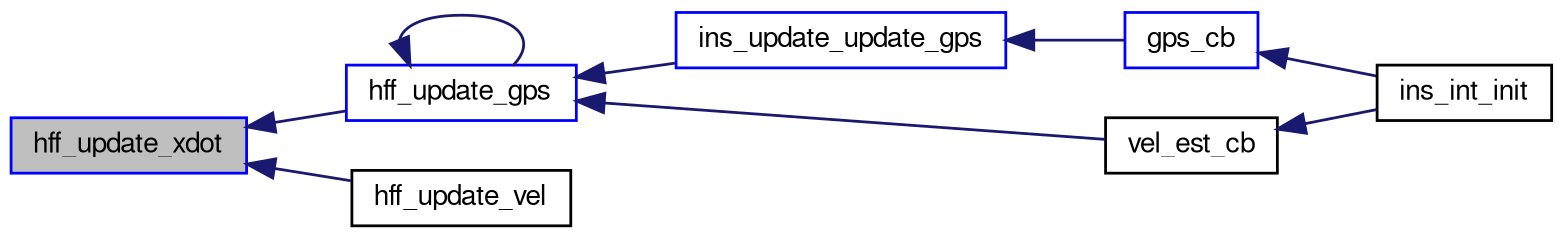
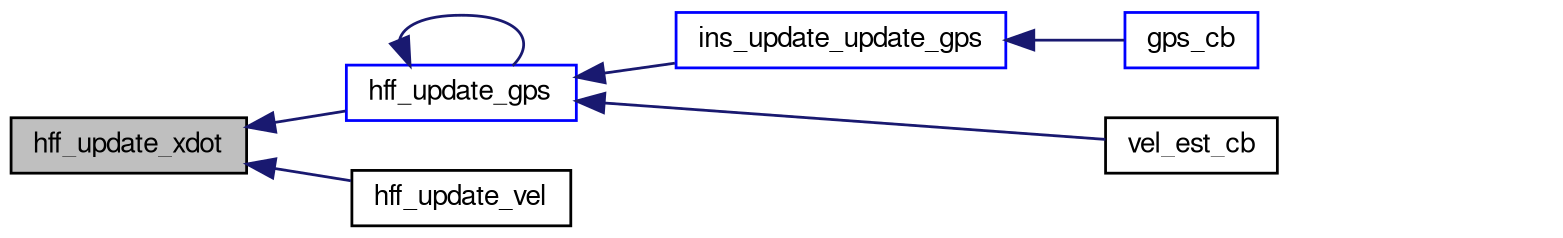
node "ins_int_init": removed
node "hff_update_xdot": color blue -> black
